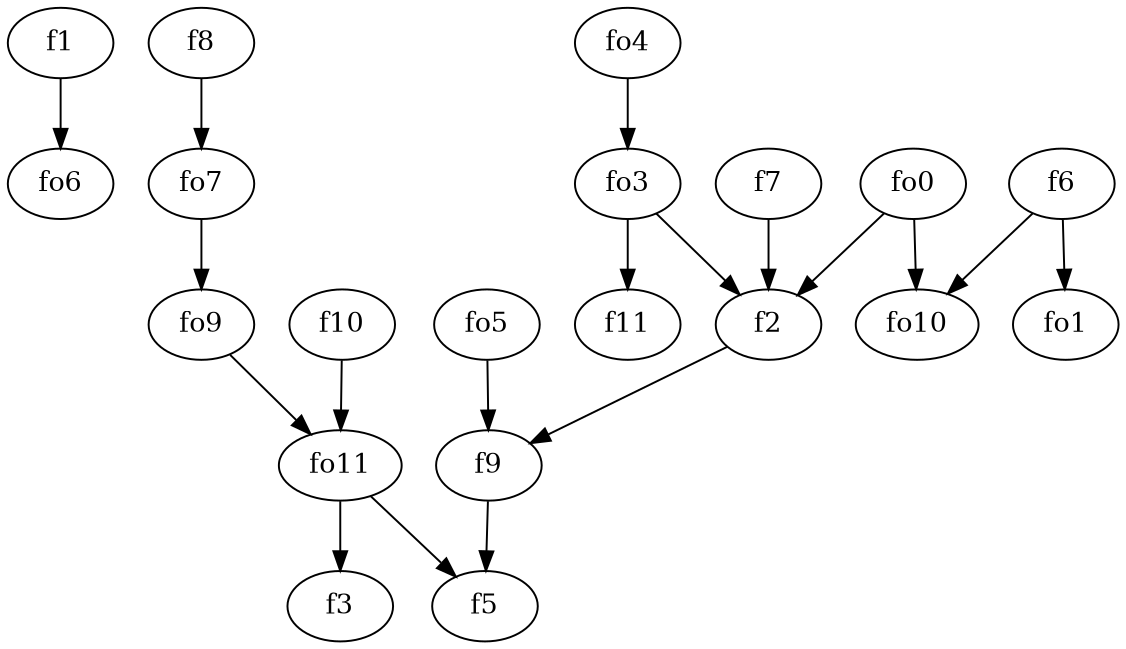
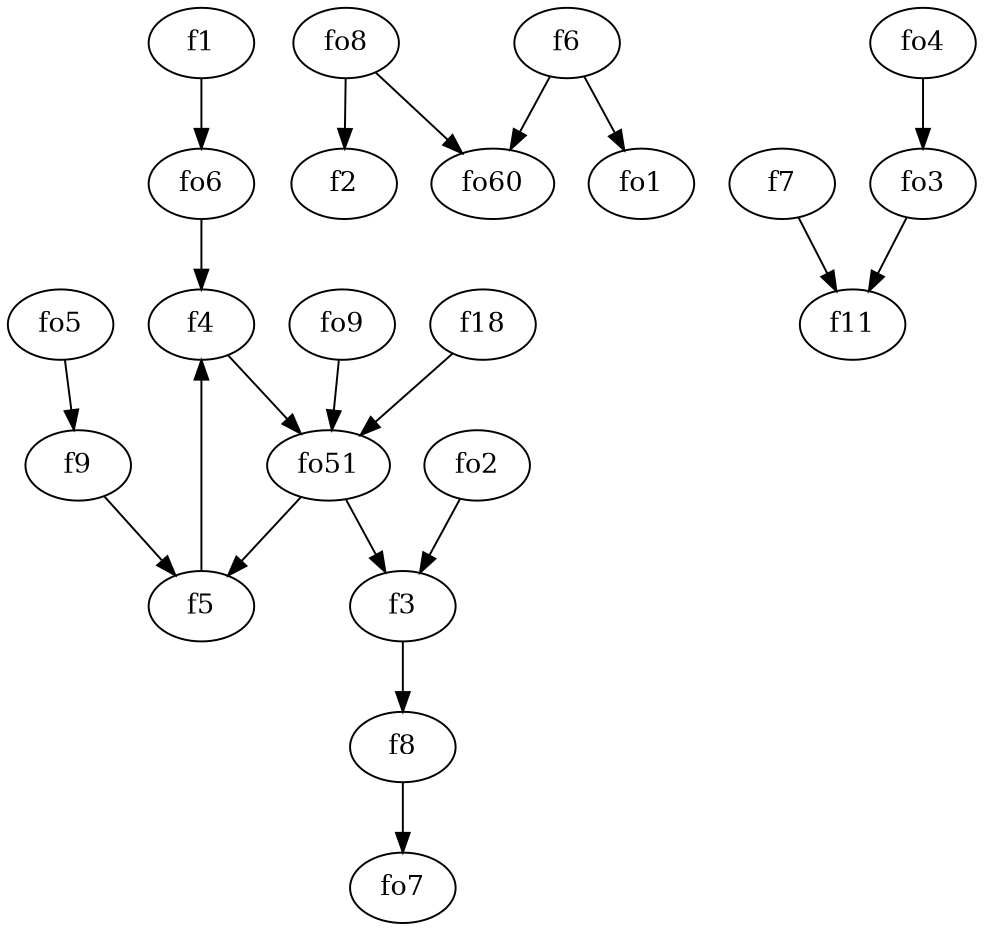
node "fo0": label "fo0" -> "fo8"
edge "fo7" -> "fo9": removed
edge "f7" -> "f2": now "f7" -> "f11"
edge "fo3" -> "f2": removed
node "f4": added
node "f10": label "f10" -> "f18"
node "fo10": label "fo10" -> "fo60"
edge "f2" -> "f9": removed
node "fo11": label "fo11" -> "fo51"
node "fo2": added
edge "f3" -> "f8": added
